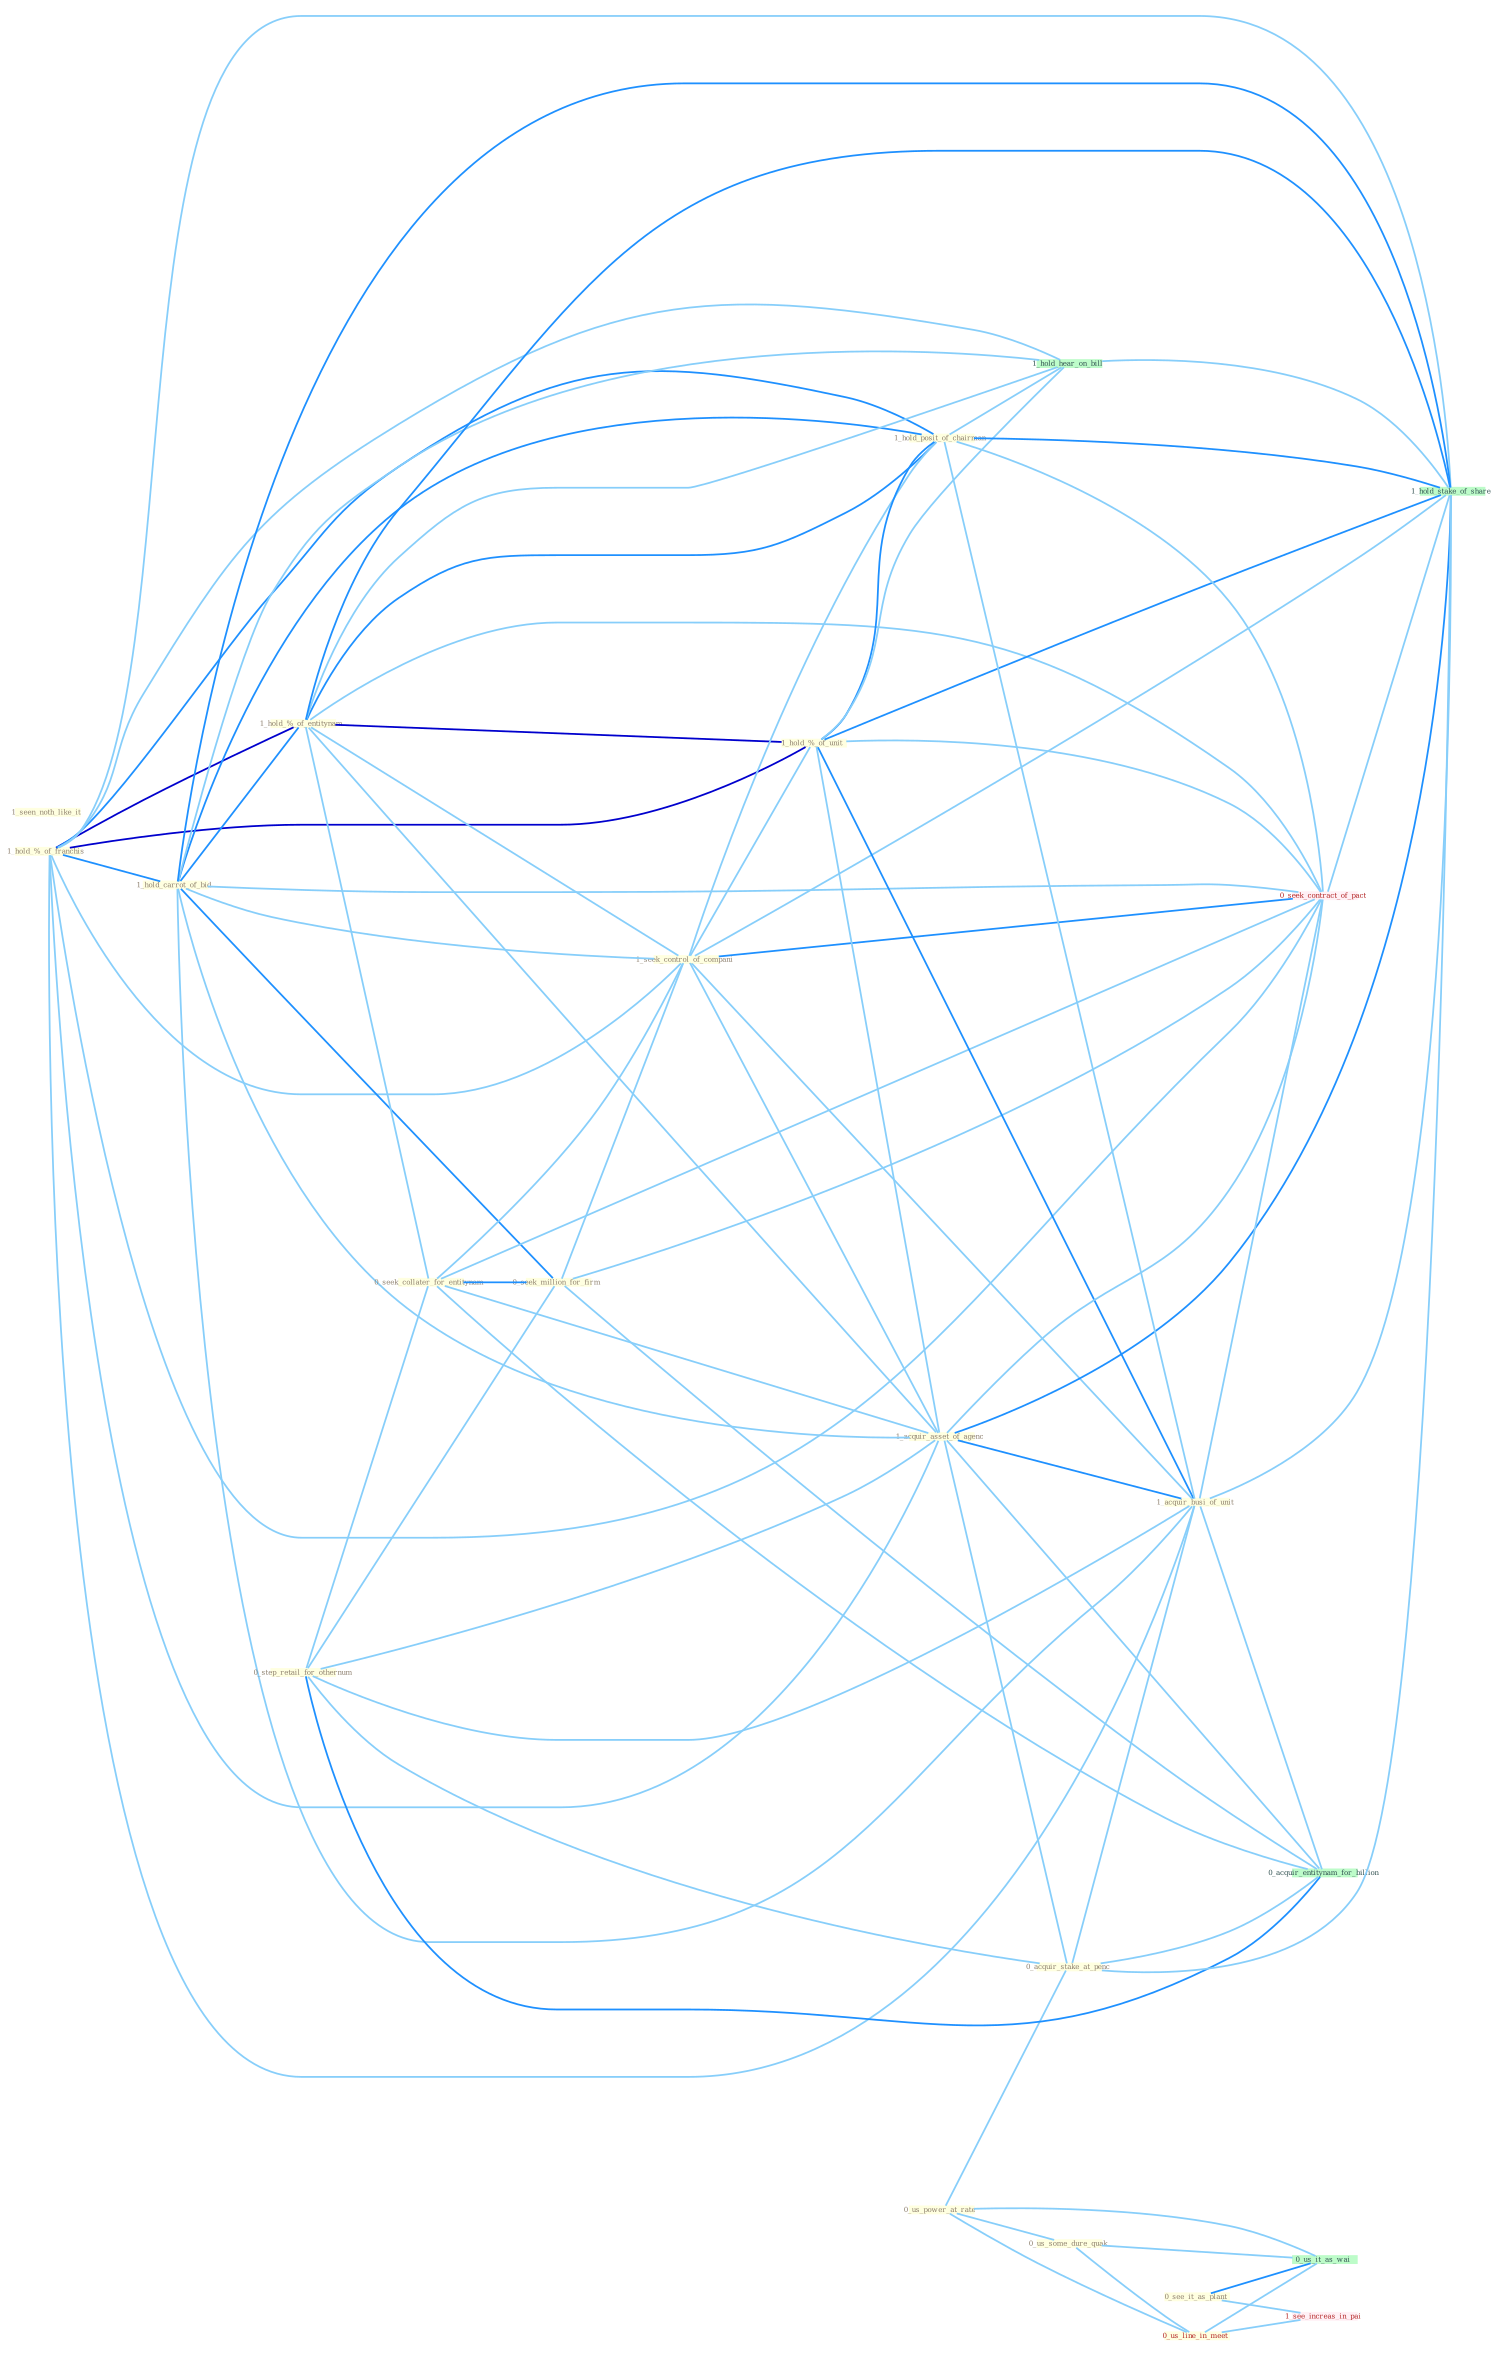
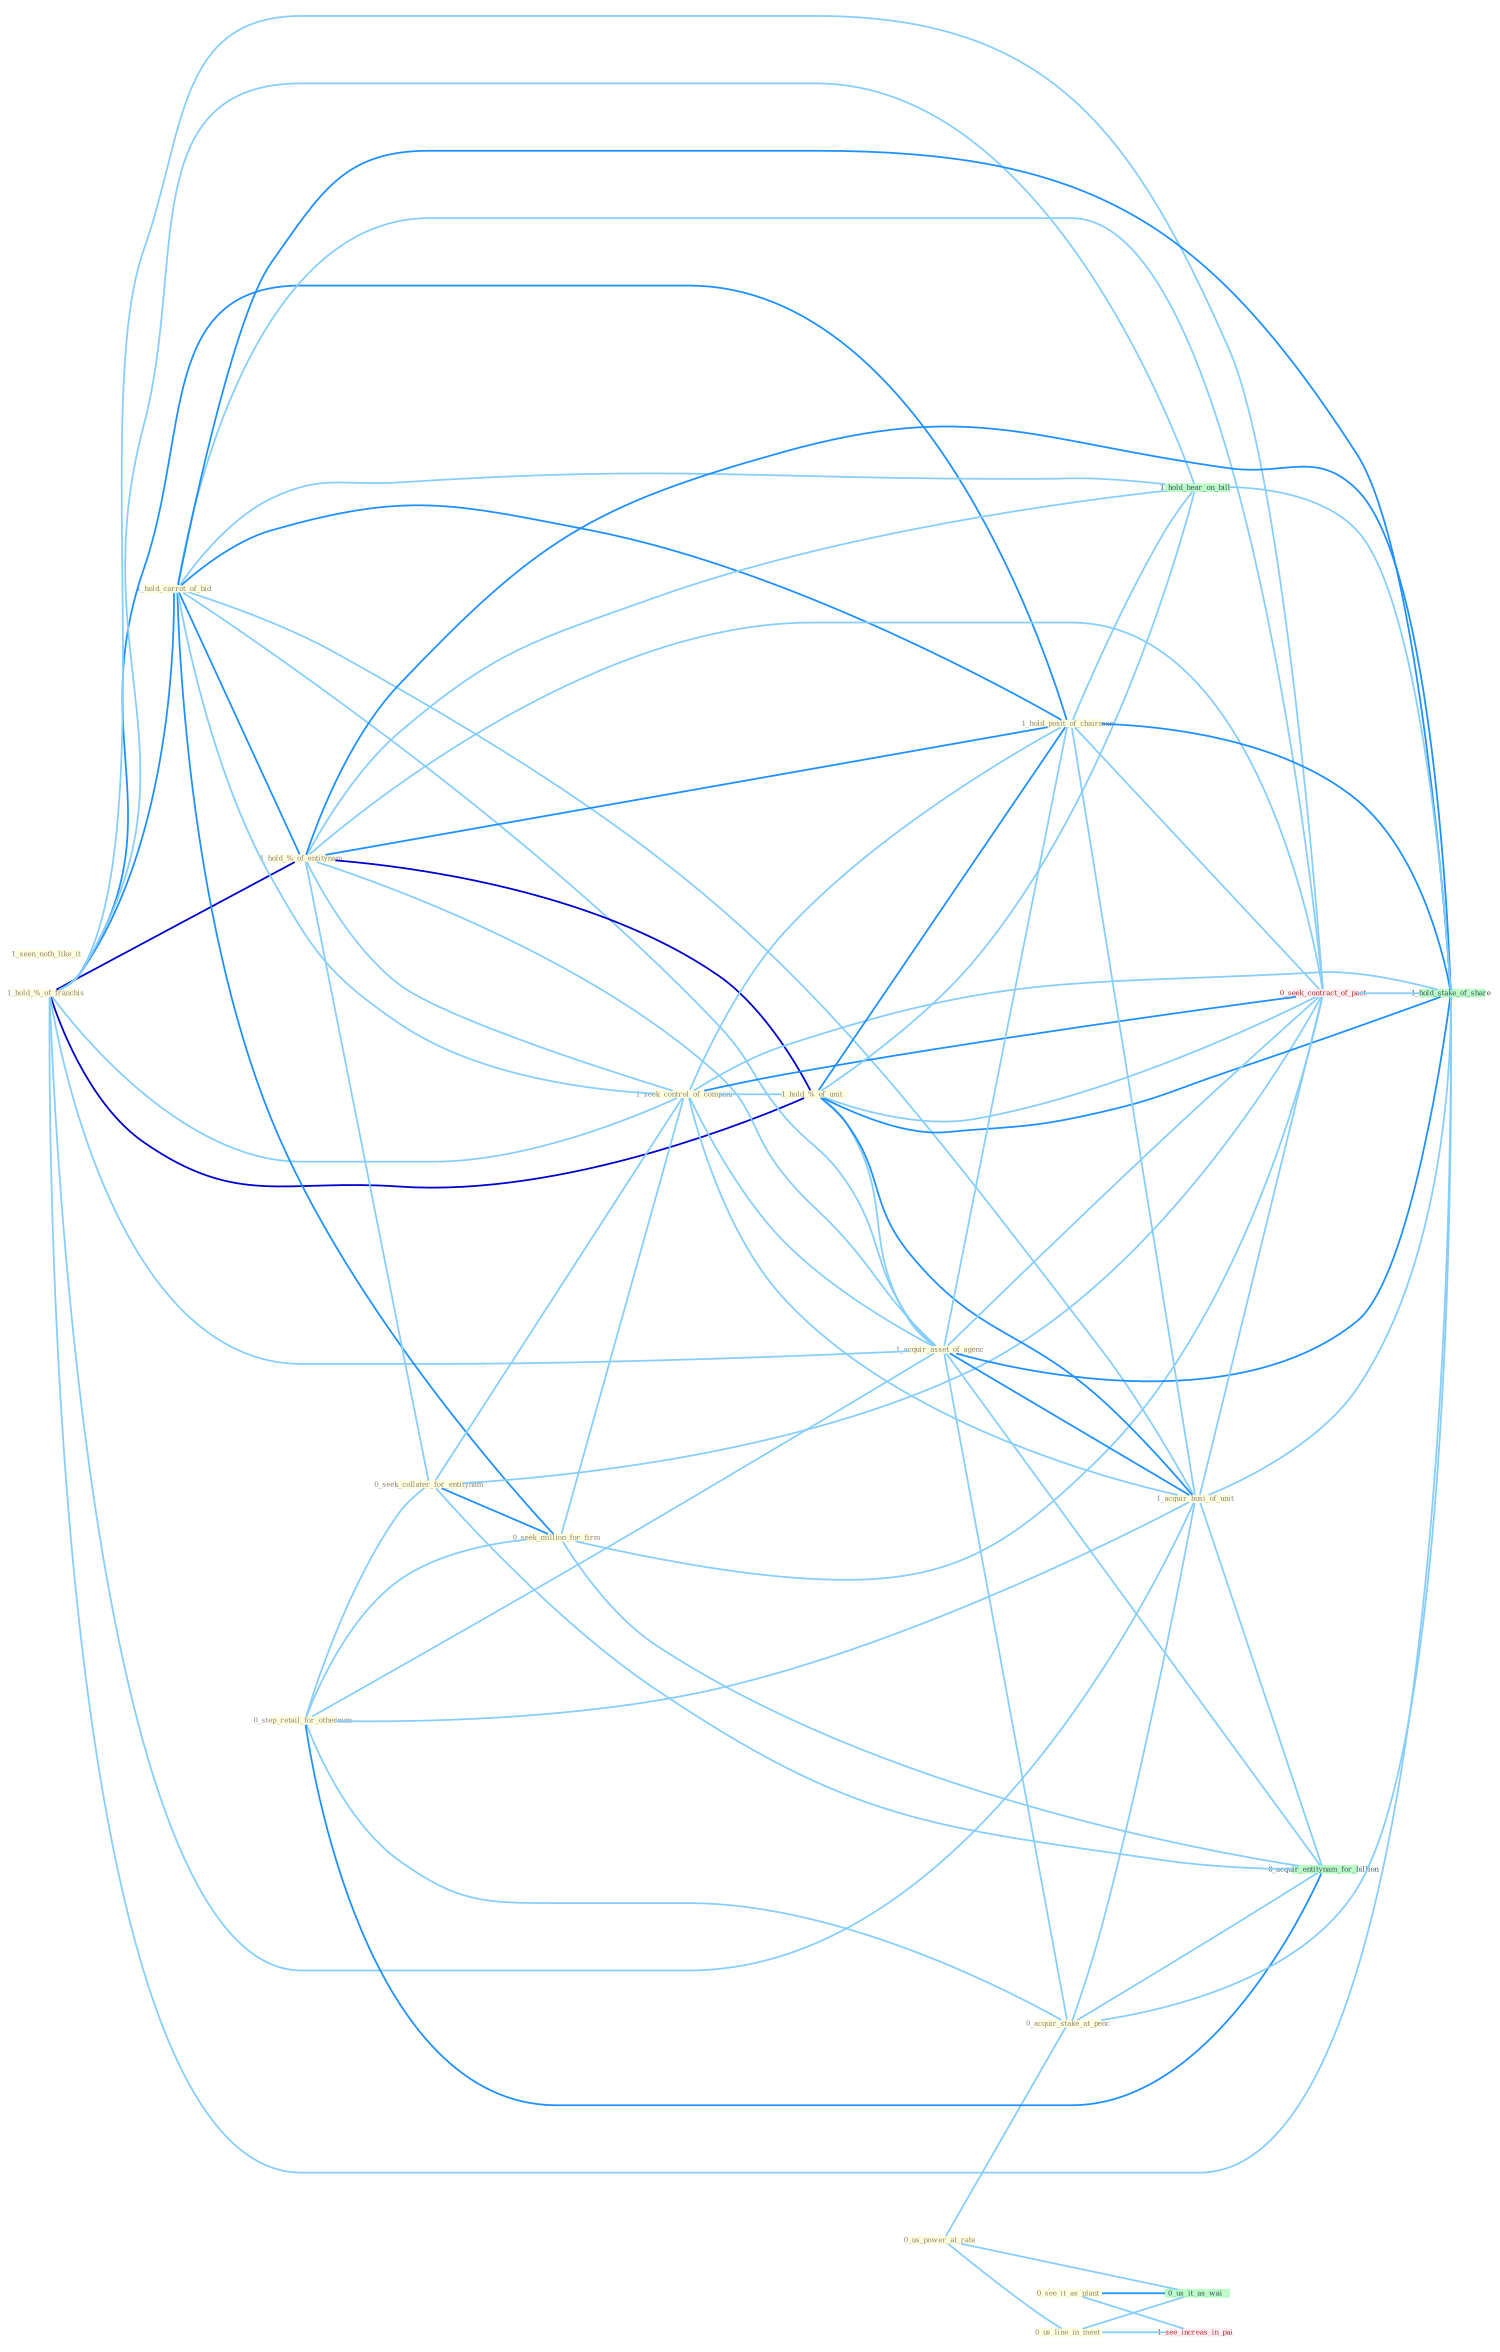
edge "0_seek_collater_for_entitynam" -- "1_acquir_asset_of_agenc": now "1_hold_posit_of_chairman" -- "1_acquir_asset_of_agenc"
node "0_us_some_dure_quak": removed
node "0_us_line_in_meet": fontcolor #b22222 -> #8b7d6b
